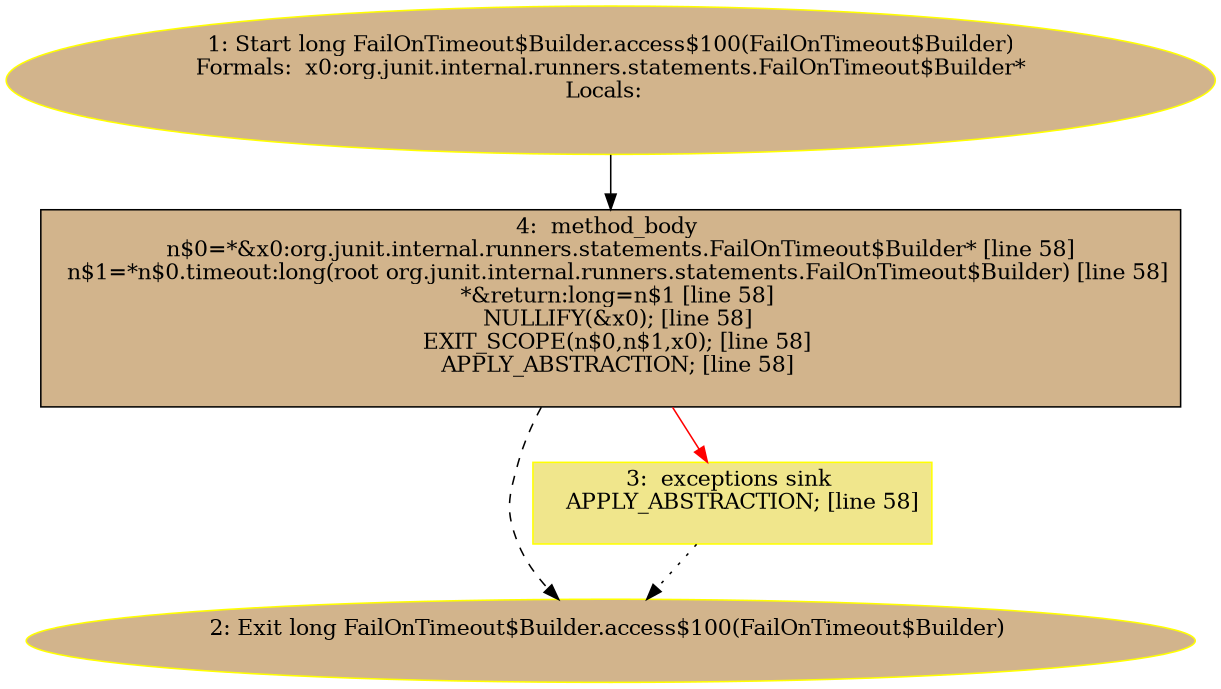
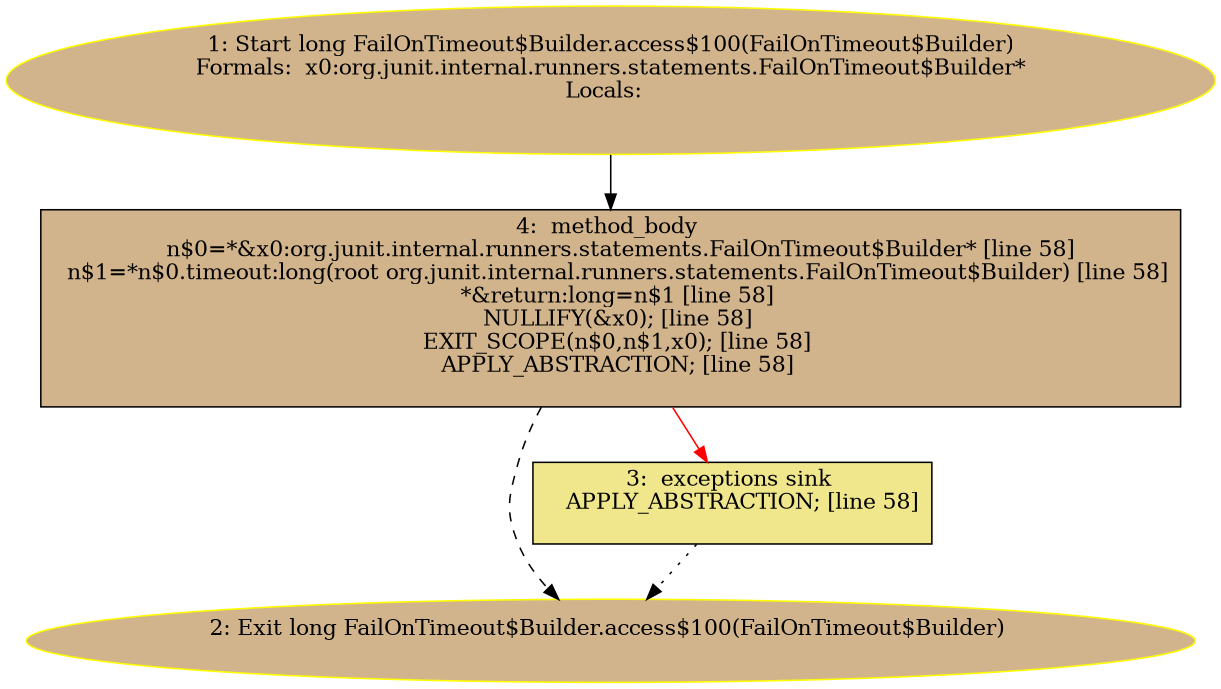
node "3:  exceptions sink APPLY_ABSTRACTION; [line 58]": color yellow -> black
